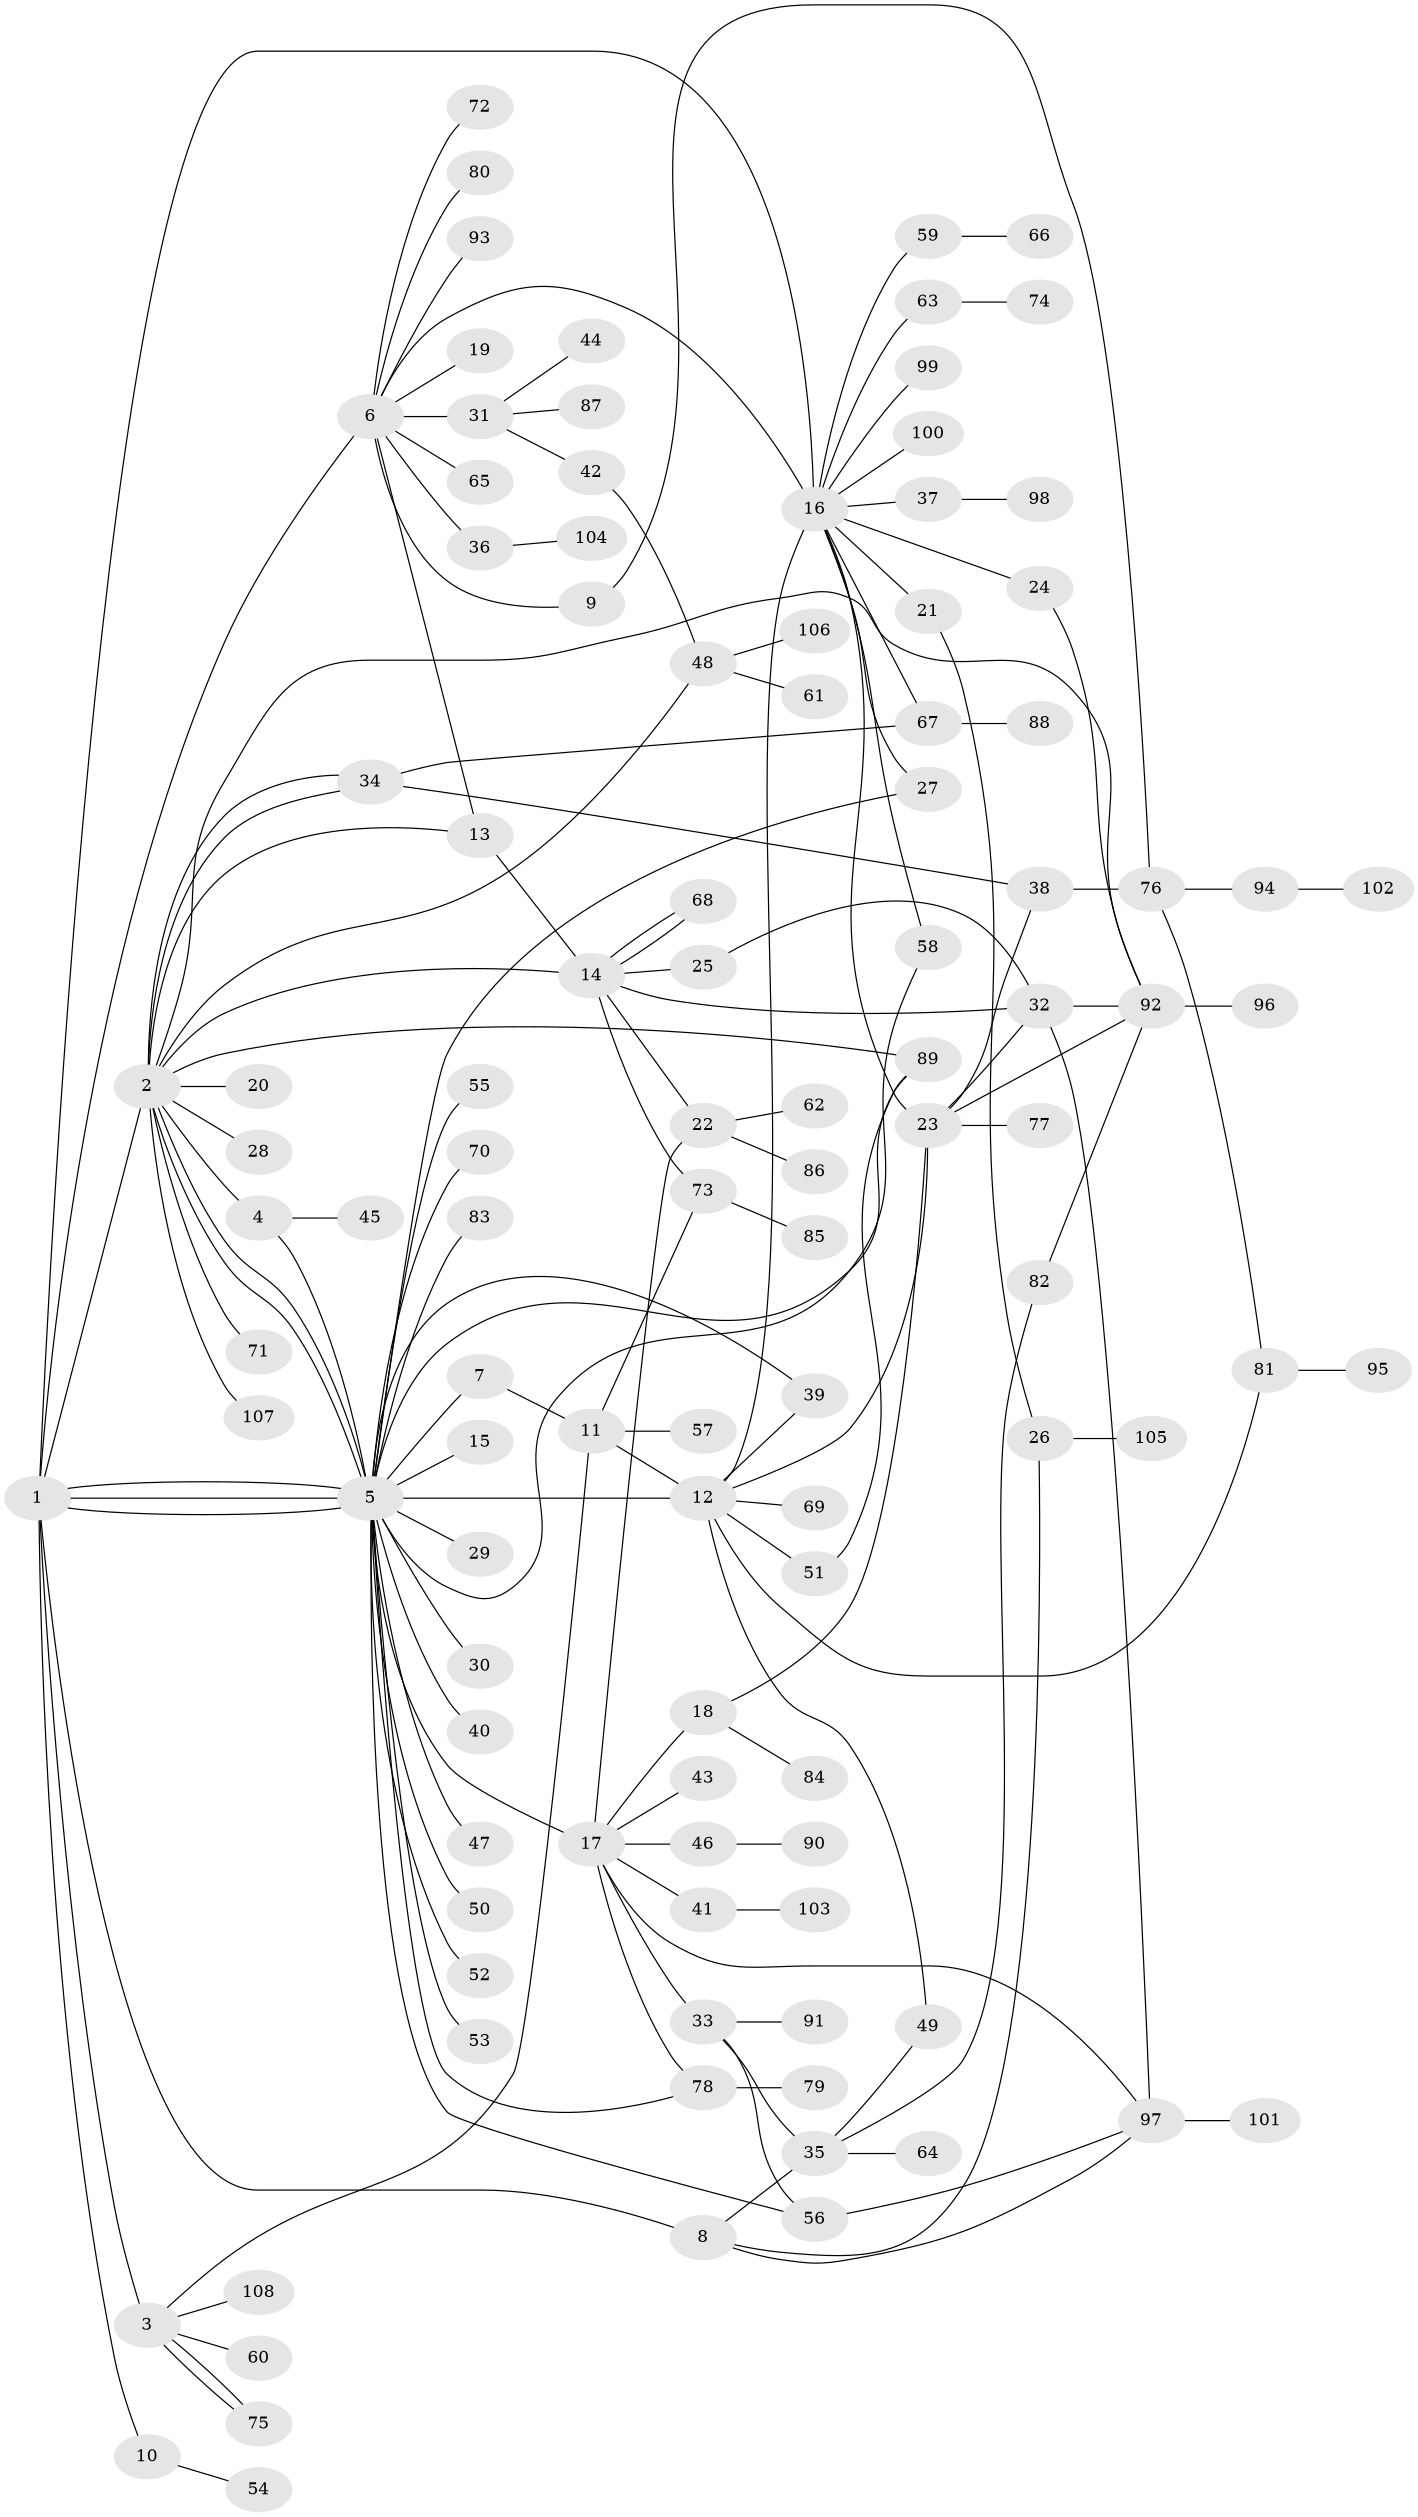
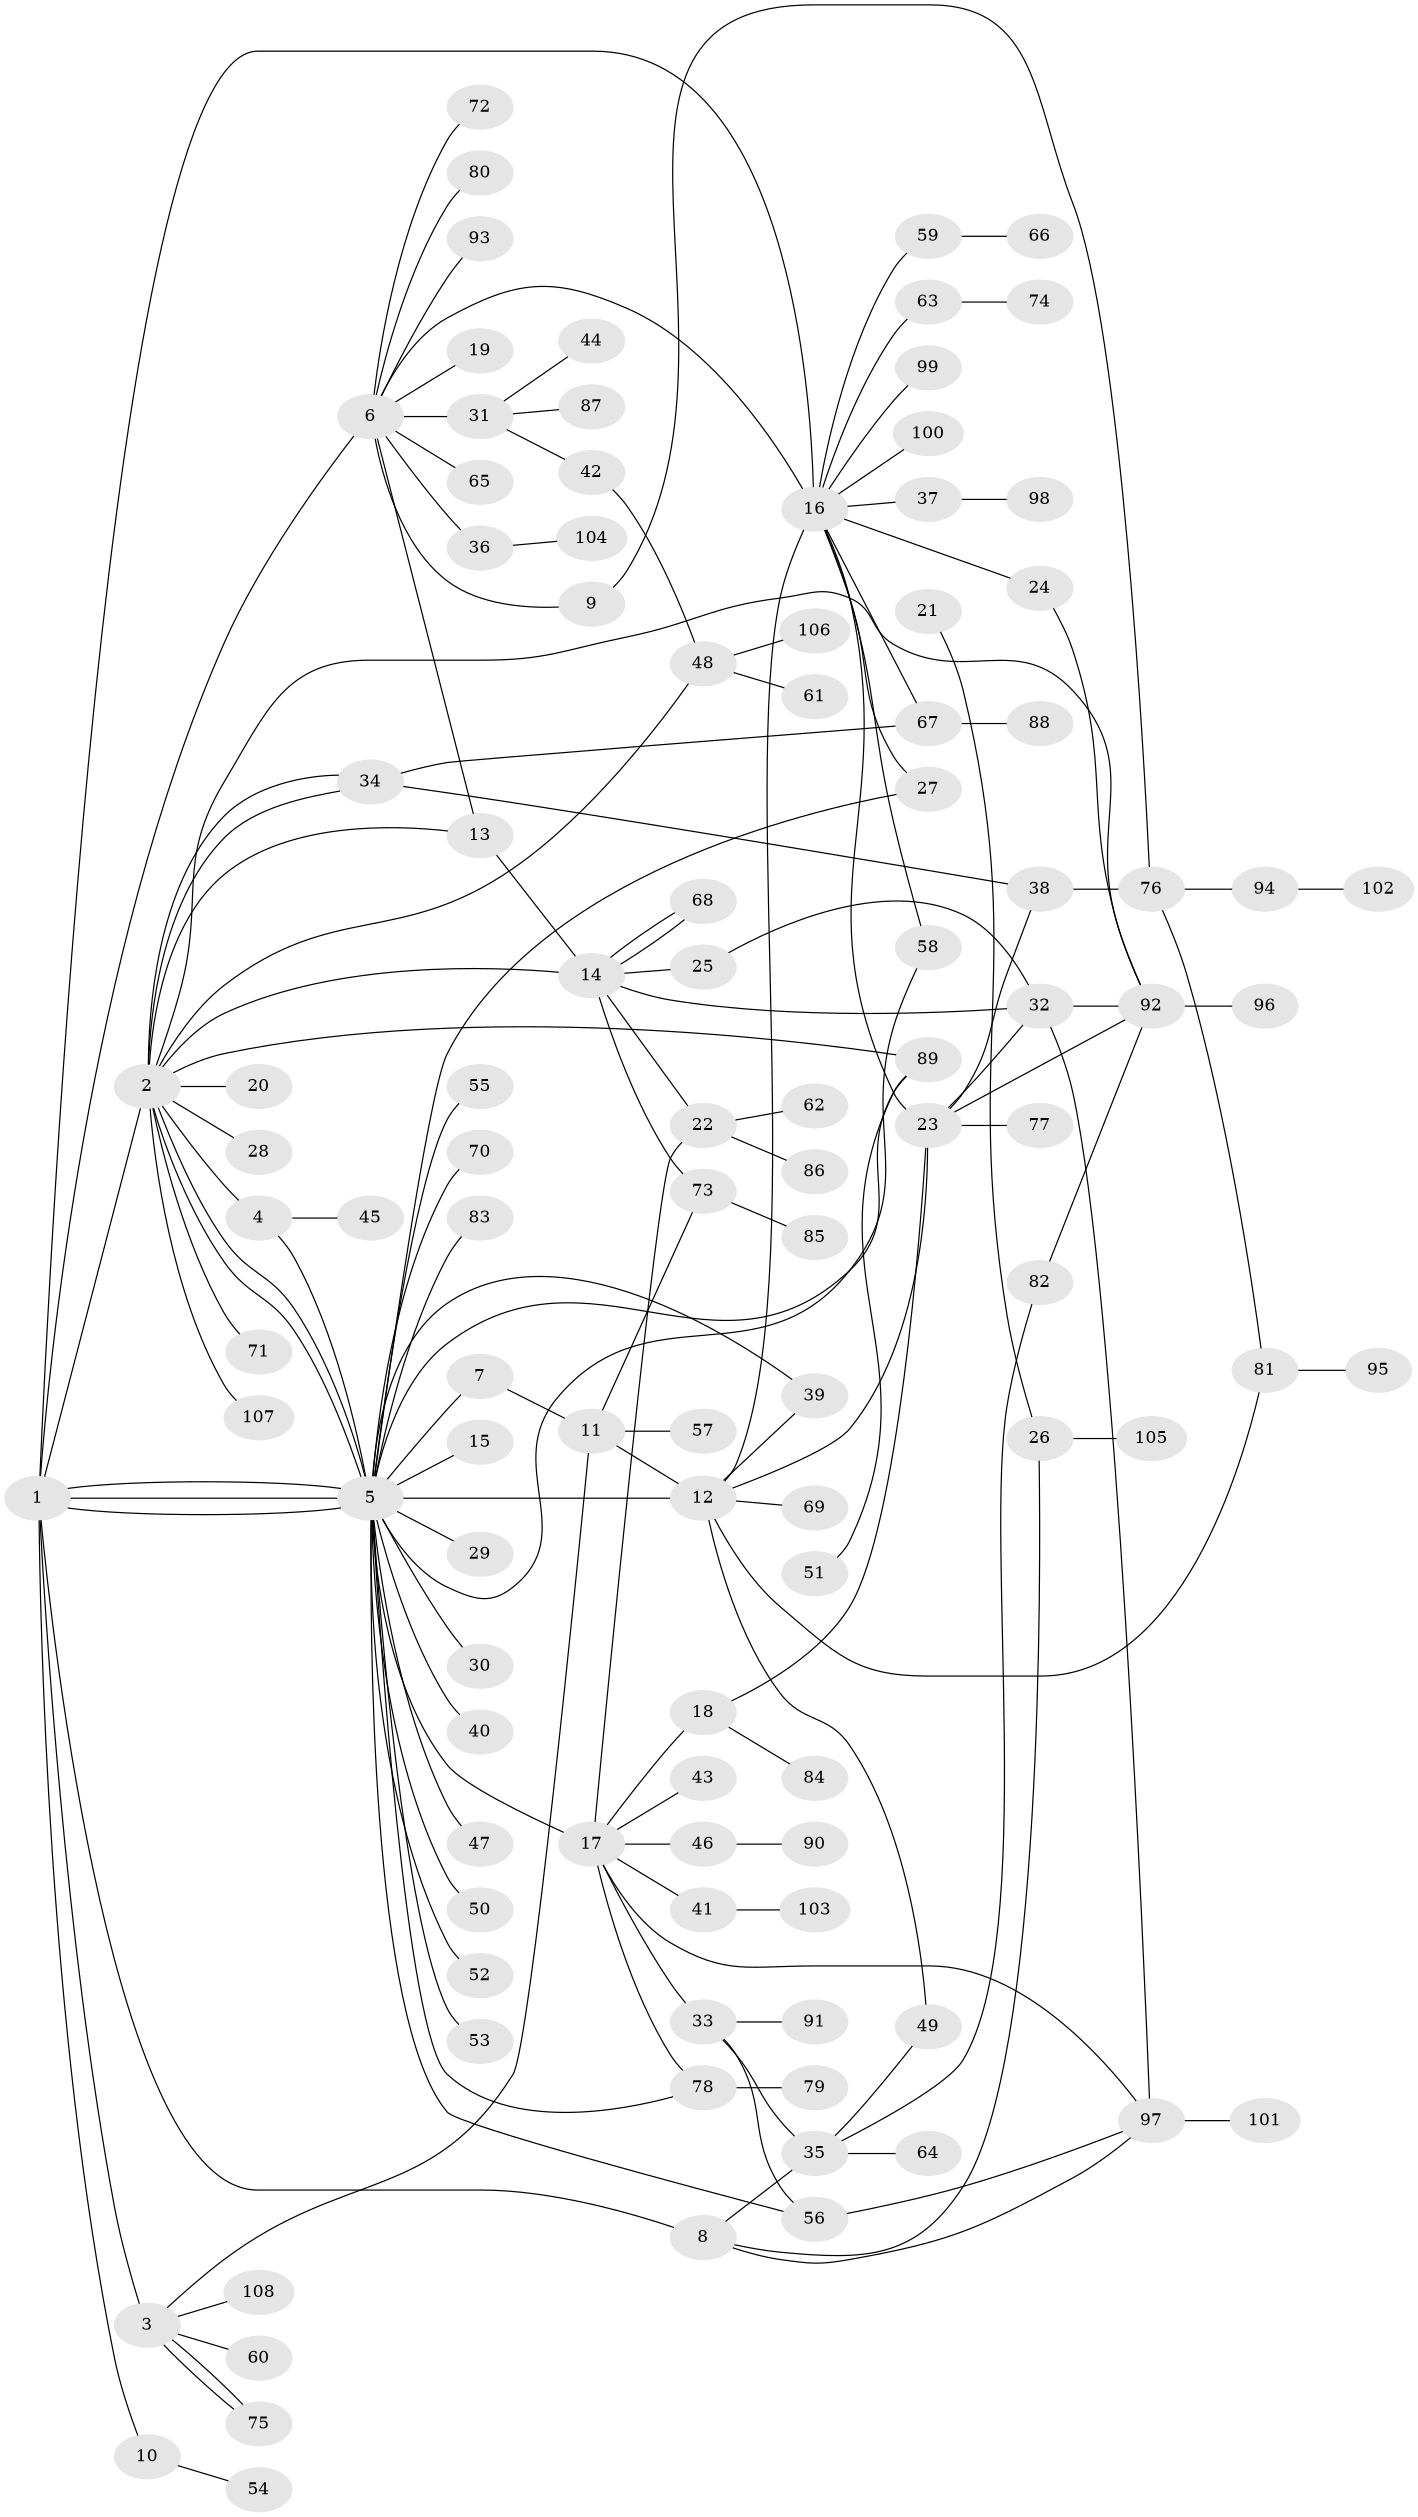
edge "16" -- "21": removed
edge "12" -- "51": removed
